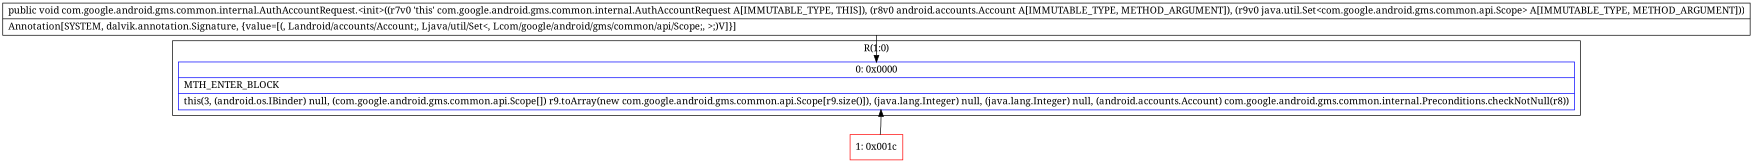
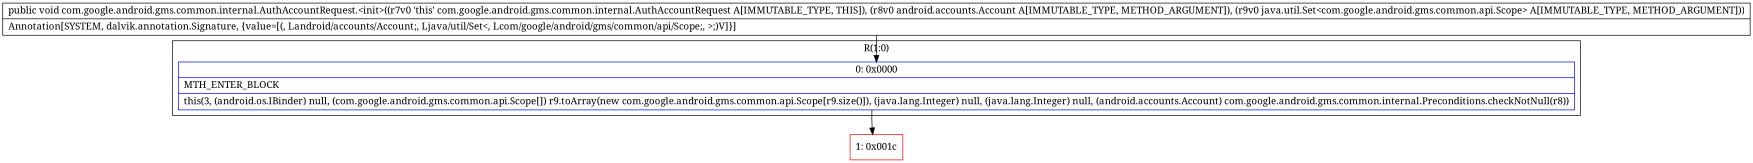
edge "1: 0x001c" -> "0: 0x0000": reversed
